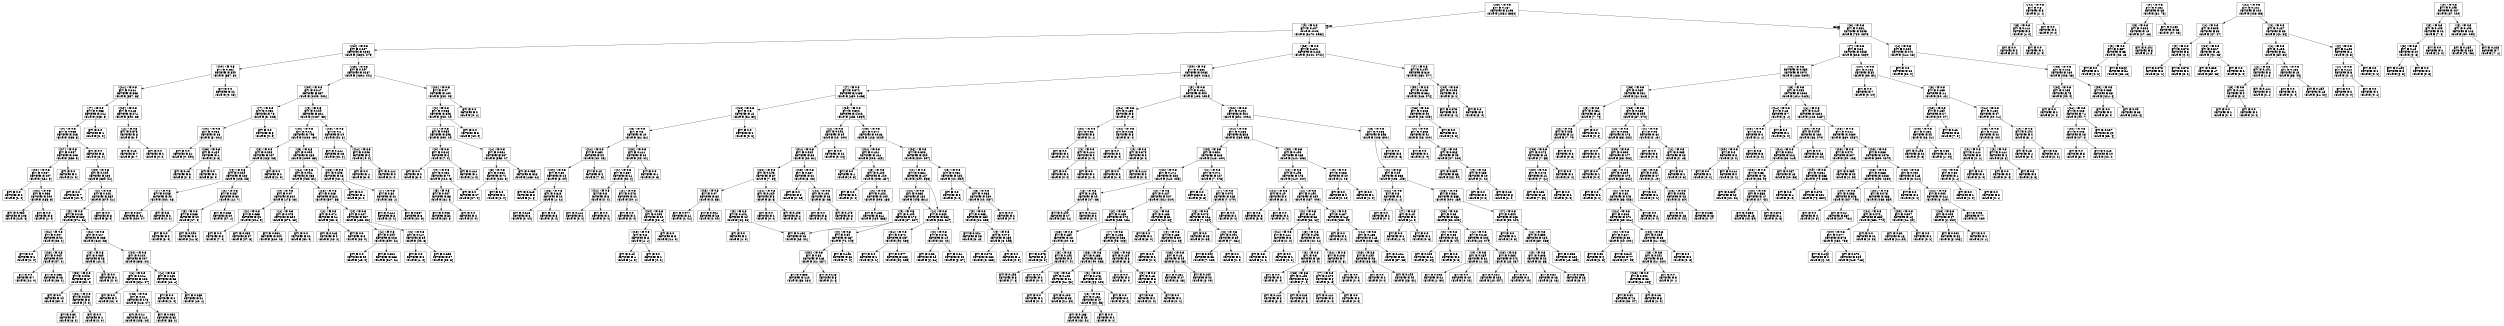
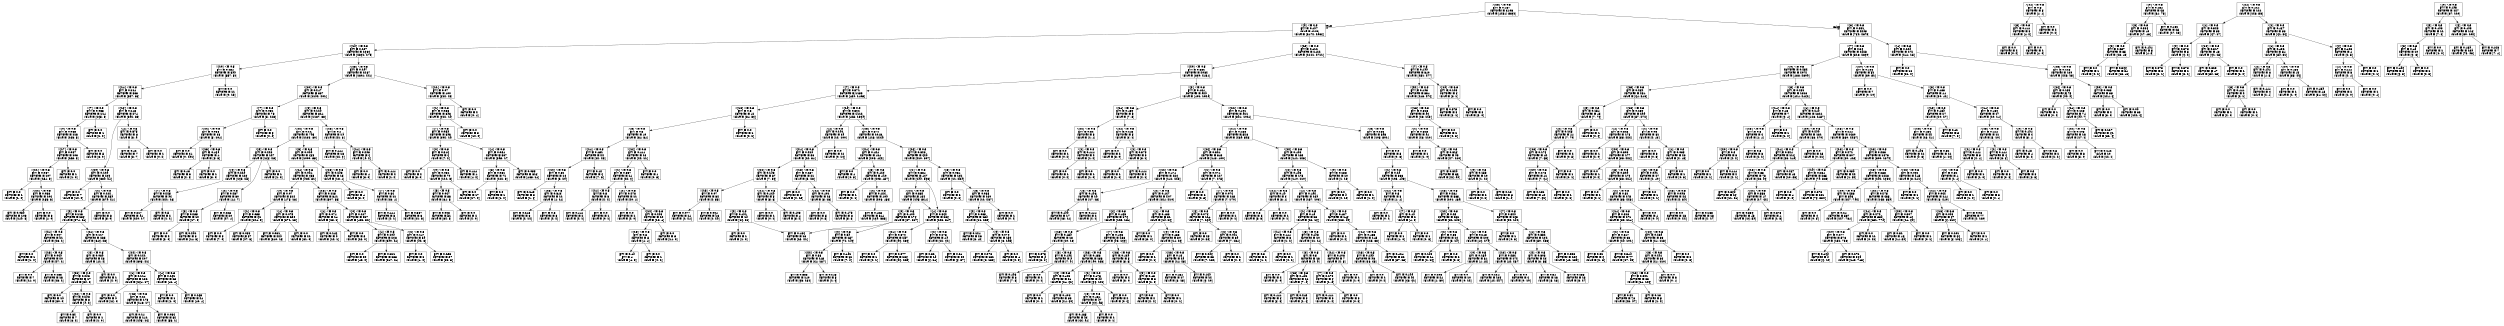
edge "X[10] <= 0.5 gini = 0.247 samples = 887 value = [1192, 201]" -> "X[8] <= 0.5 gini = 0.129 samples = 814 value = [1187, 88]": removed
edge "X[8] <= 0.5 gini = 0.129 samples = 814 value = [1187, 88]" -> "X[12] <= 0.5 gini = 0.12 samples = 795 value = [1166, 80]": removed
edge "X[3] <= 0.5 gini = 0.286 samples = 393 value = [105, 501]" -> "X[1] <= 0.5 gini = 0.29 samples = 388 value = [105, 493]": now "gini = 0.0 samples = 5 value = [0, 8]" -> "X[1] <= 0.5 gini = 0.29 samples = 388 value = [105, 493]"
node "gini = 0.142 samples = 10 value = [12, 1]": label "gini = 0.142 samples = 10 value = [12, 1]" -> "gini = 0.142 value = 10 value = [12, 1]"
edge "gini = 0.0 samples = 5 value = [8, 0]" -> "X[20] <= 0.5 gini = 0.109 samples = 266 value = [389, 24]": now "X[16] <= 0.5 gini = 0.143 samples = 274 value = [392, 33]" -> "X[20] <= 0.5 gini = 0.109 samples = 266 value = [389, 24]"
edge "X[6] <= 0.5 gini = 0.229 samples = 126 value = [165, 25]" -> "X[2] <= 0.5 gini = 0.237 samples = 30 value = [44, 7]": now "X[5] <= 0.5 gini = 0.228 samples = 127 value = [166, 25]" -> "X[2] <= 0.5 gini = 0.237 samples = 30 value = [44, 7]"
node "X[20] <= 0.5 gini = 0.238 samples = 593 value = [127, 792]": label "X[20] <= 0.5 gini = 0.238 samples = 593 value = [127, 792]" -> "X[20] <= 0.5 gini = 0.238 gini = 593 value = [127, 792]"
node "gini = 0.49 samples = 4 value = [4, 3]": label "gini = 0.49 samples = 4 value = [4, 3]" -> "gini = 0.49 gini = 4 value = [4, 3]"
